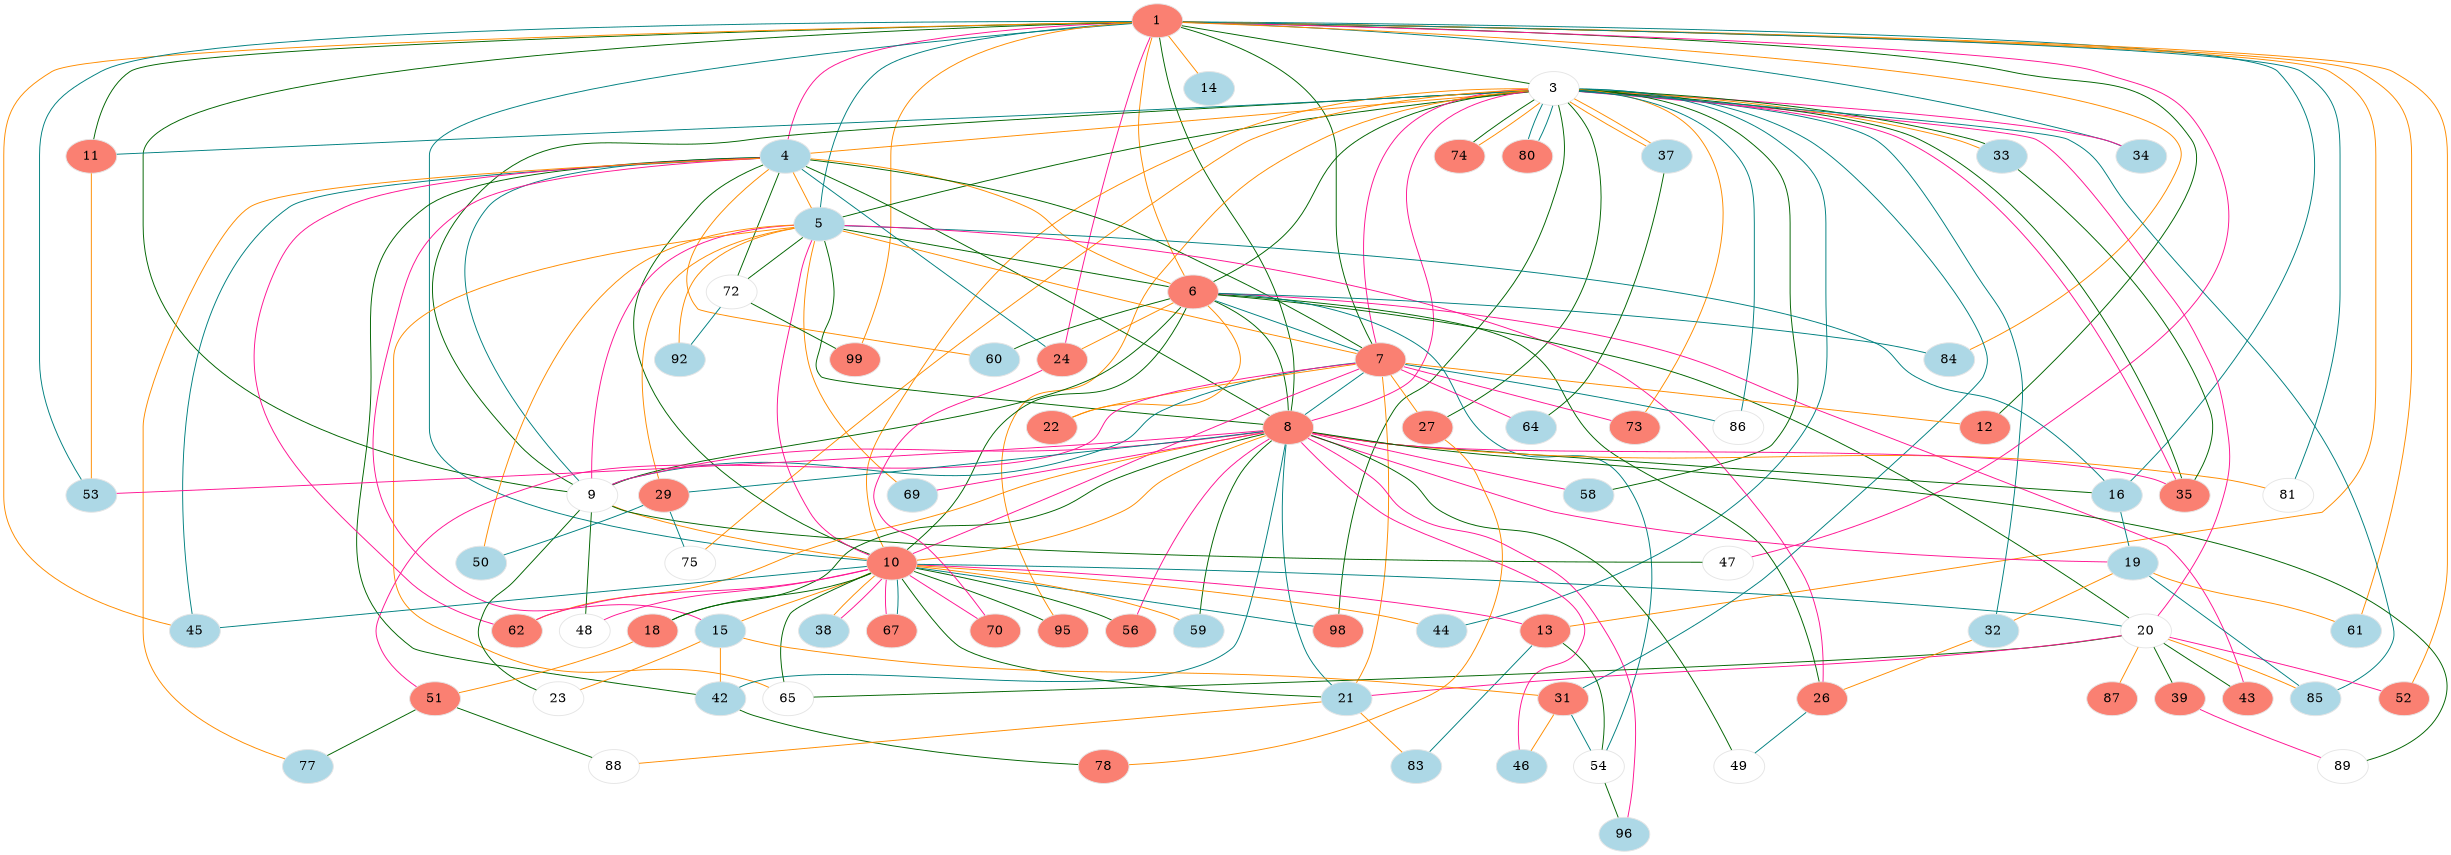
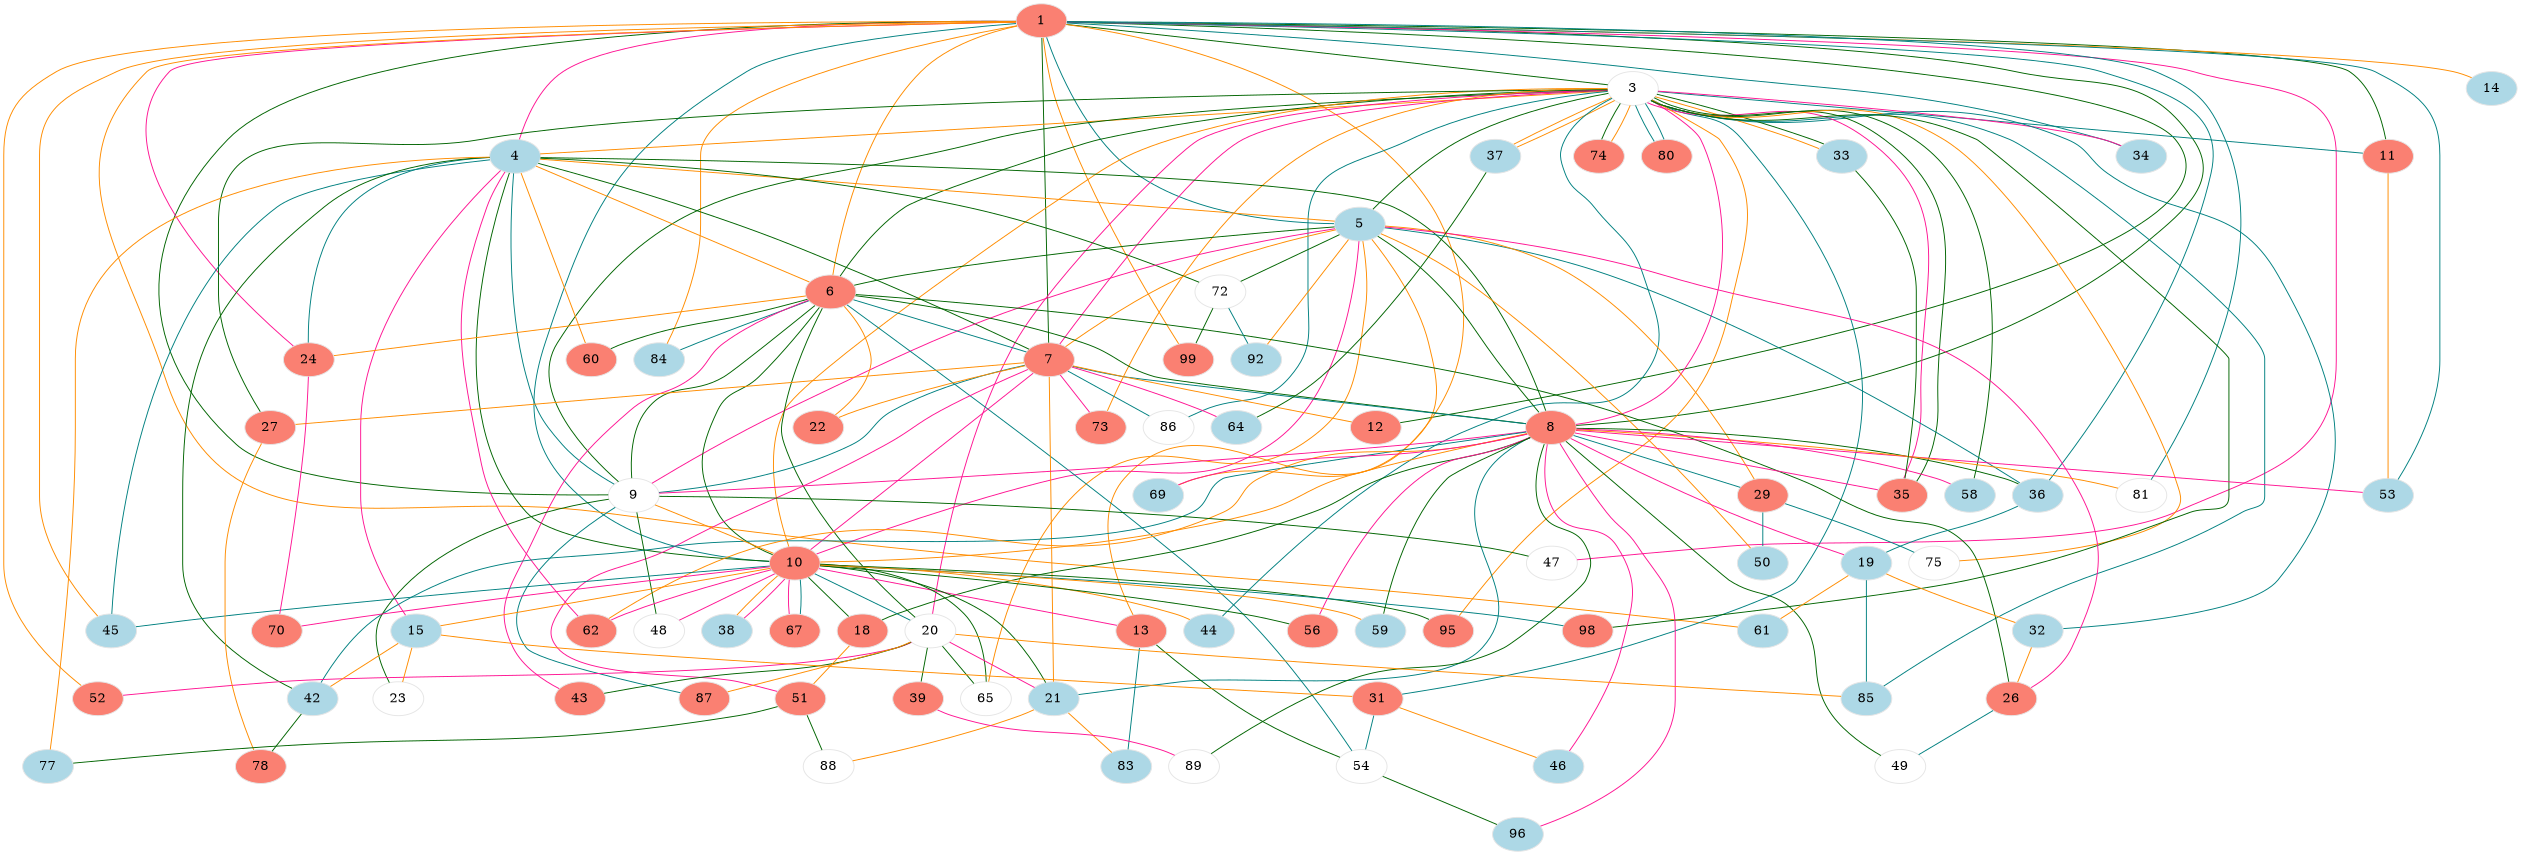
node "60": fillcolor lightblue -> salmon
node "16": label "16" -> "36"
edge "9" -- "87": added
